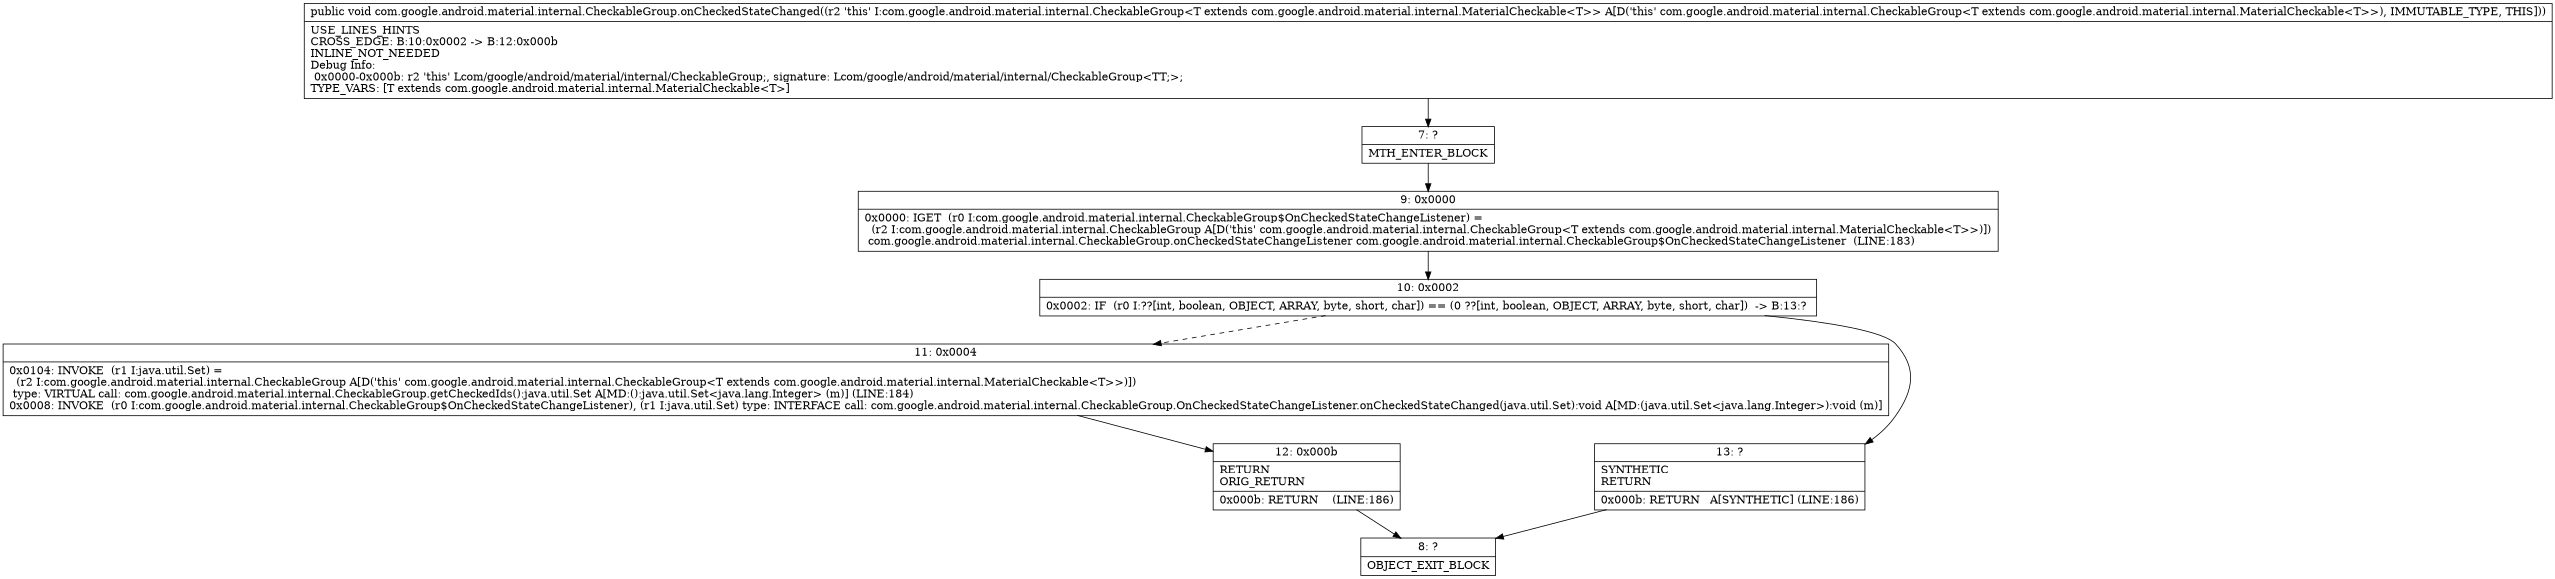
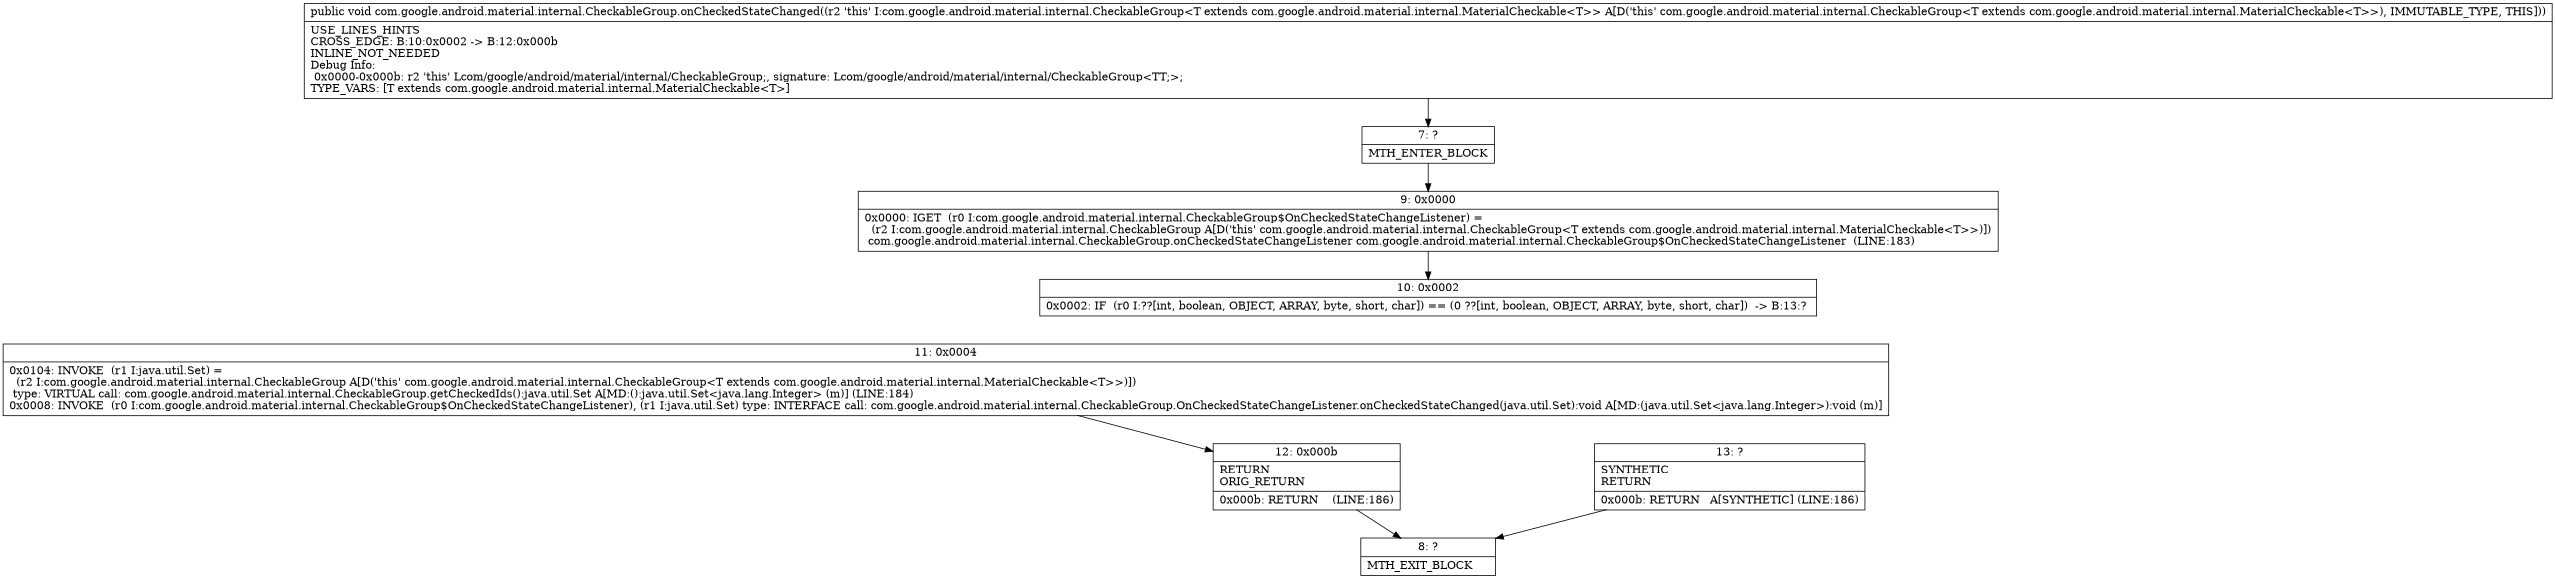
edge "10: 0x0002" -> "11: 0x0004": removed
edge "10: 0x0002" -> "13: ?": removed
node "8: ?": text "OBJECT_EXIT_BLOCK" -> "MTH_EXIT_BLOCK"
